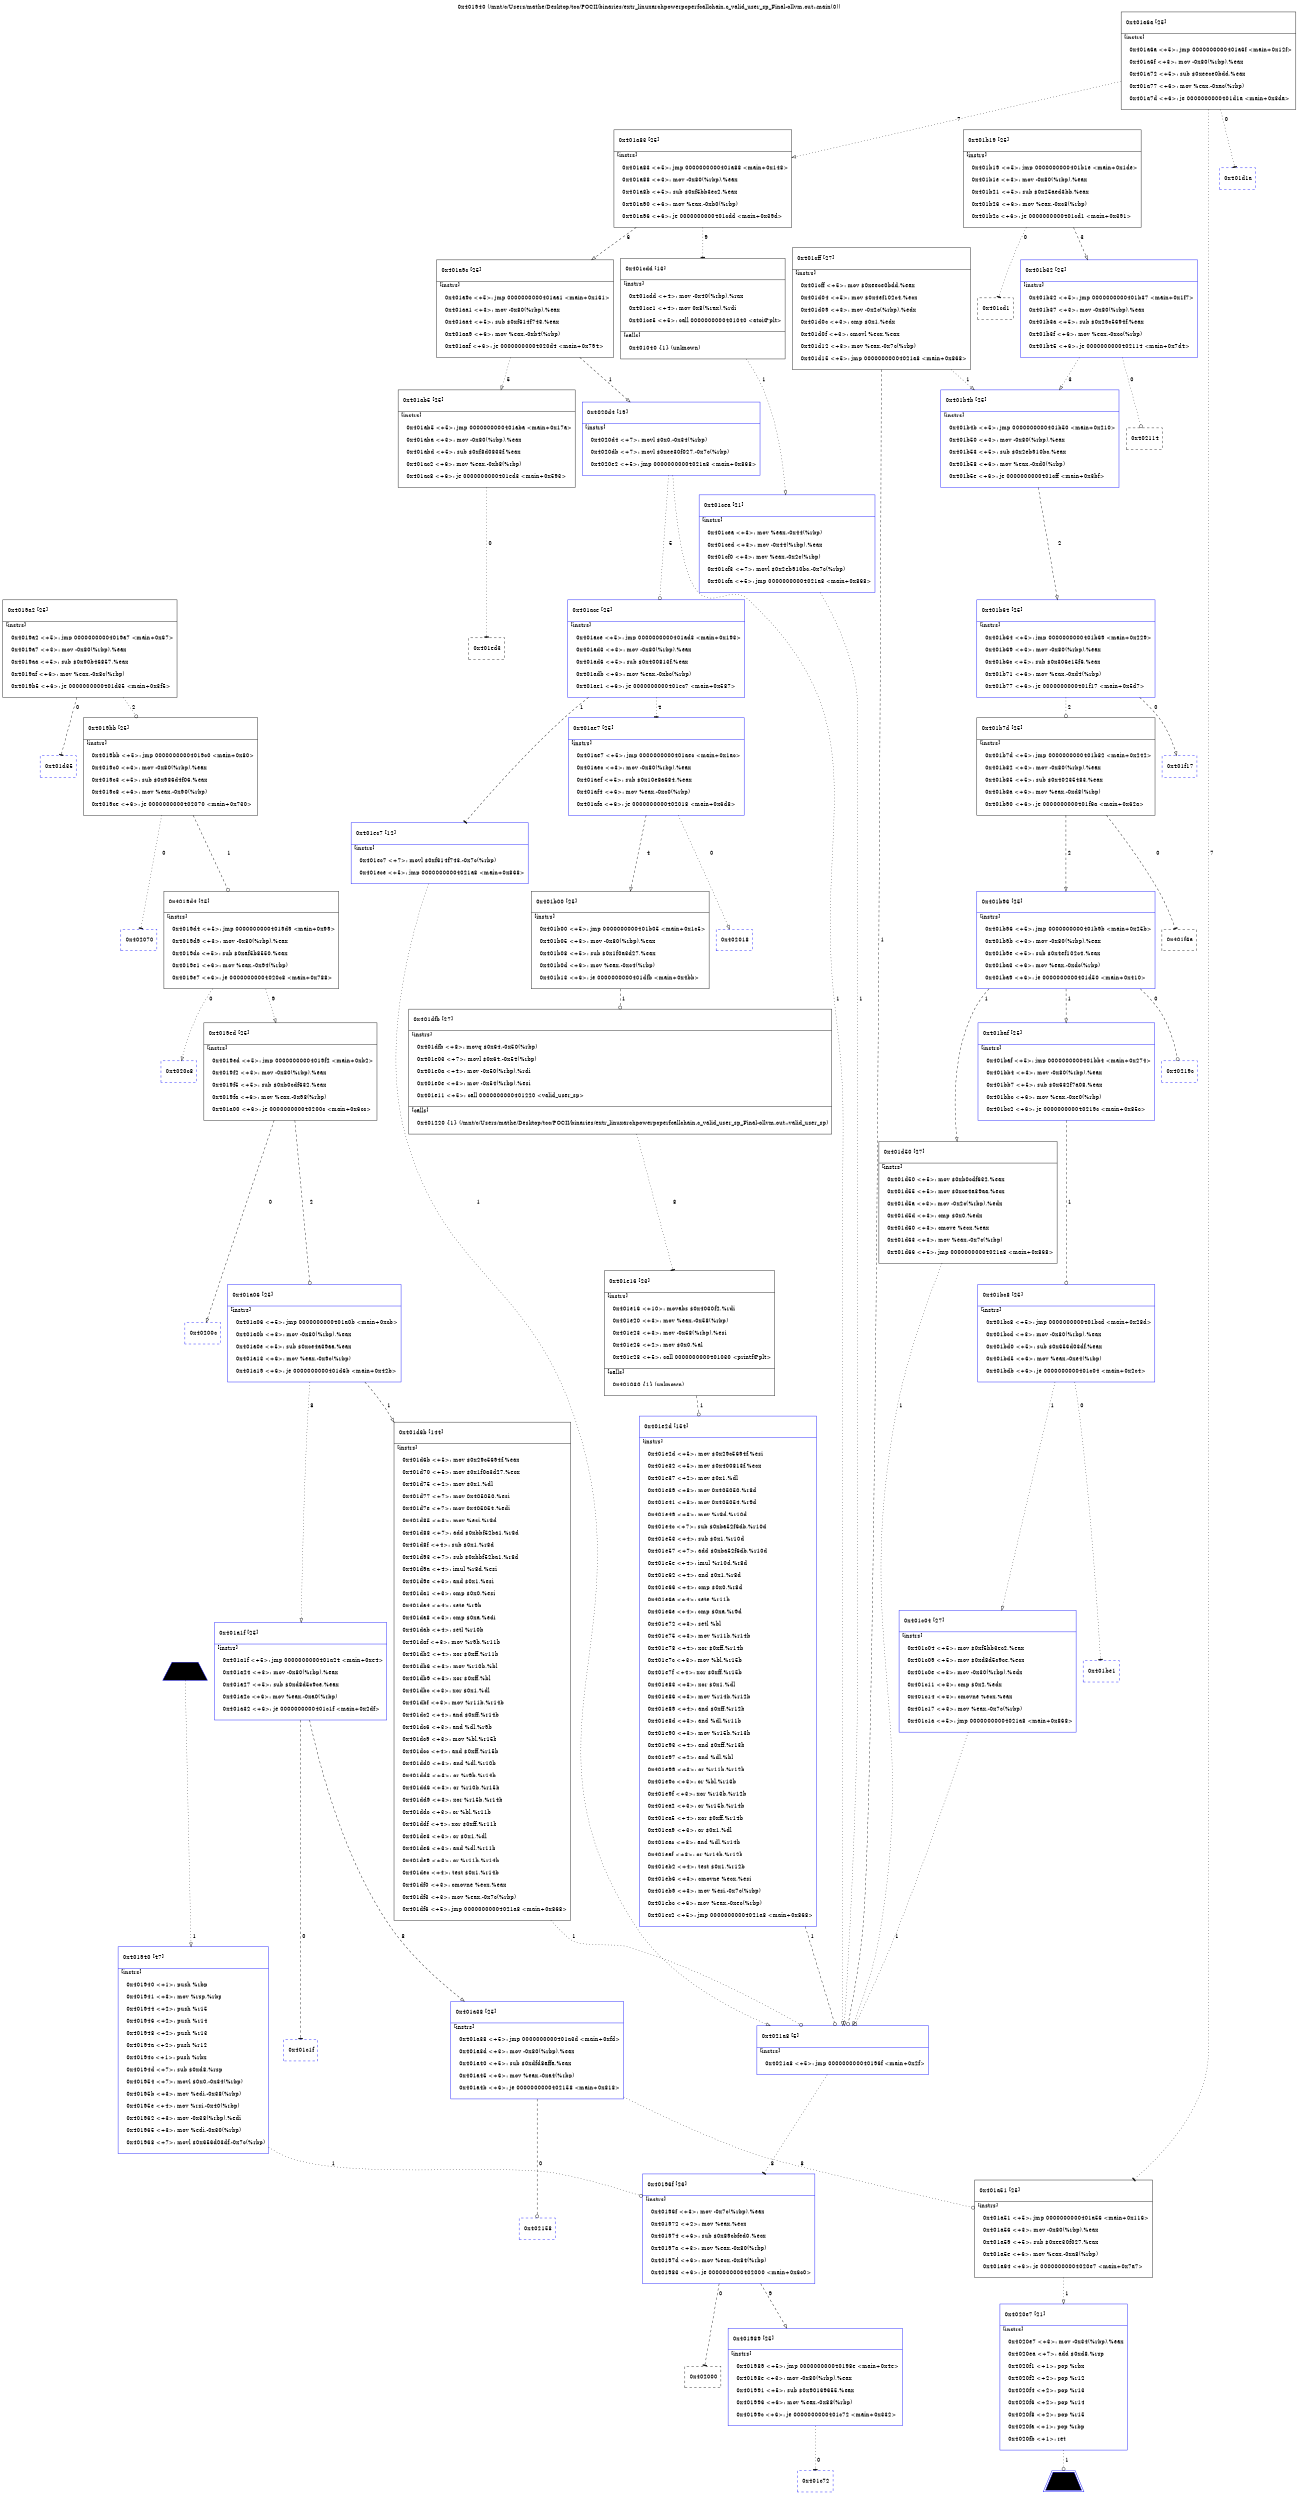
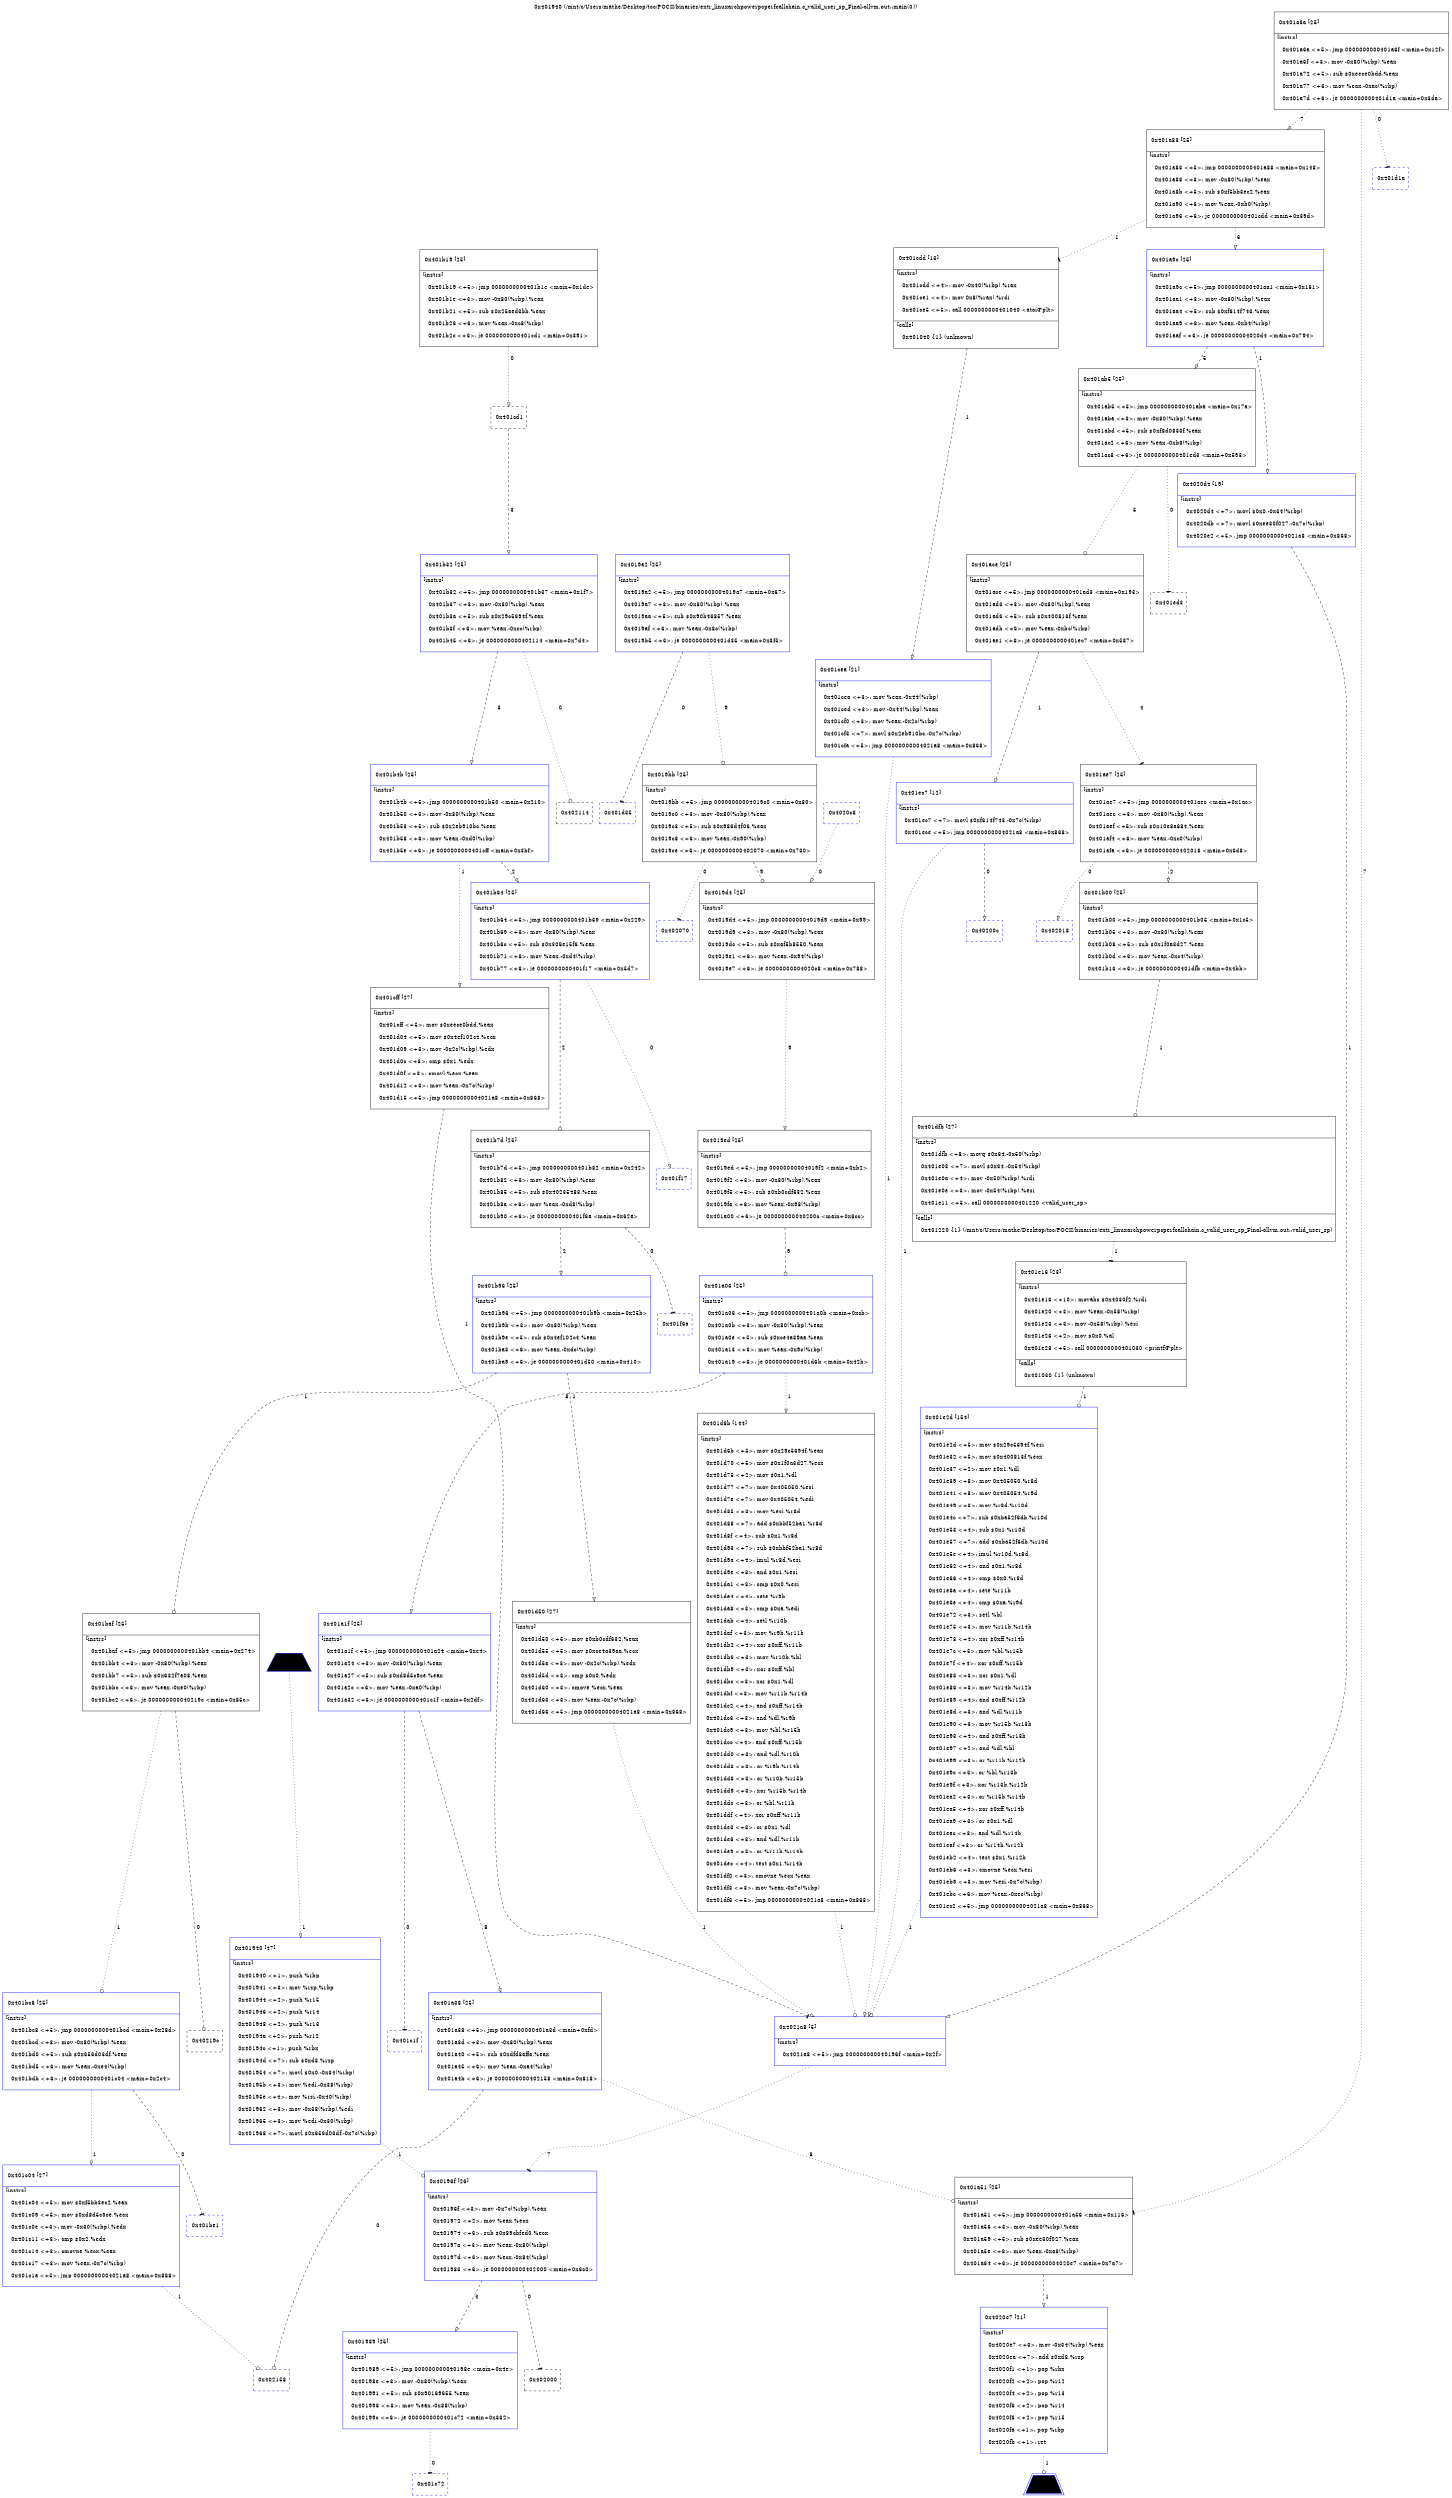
edge "0x401a83 [25]" -> "0x401cdd [13]": label " 9" -> " 1"
edge "0x401a83 [25]" -> "0x401a9c [25]": style dashed -> dotted
edge "0x401b19 [25]" -> "0x401b32 [25]": now "0x401cd1" -> "0x401b32 [25]"
edge "0x401b19 [25]" -> "0x401cd1": arrowhead tee -> onormal
node "0x401a9c [25]": color black -> blue
edge "0x401a9c [25]" -> "0x401ab5 [25]": style dotted -> dashed
edge "0x401b32 [25]" -> "0x401b4b [25]": style dotted -> dashed
edge "0x401cff [27]" -> "0x401b4b [25]": reversed
edge "0x401cdd [13]" -> "0x401cea [21]": style dotted -> dashed
edge "0x4020d4 [19]" -> "0x401ace [25]": now "0x401ab5 [25]" -> "0x401ace [25]"
node "0x4019a2 [25]": color black -> blue
node "0x401ace [25]": color blue -> black
edge "0x401b64 [25]" -> "0x401b7d [25]": style dotted -> dashed
edge "0x4019a2 [25]" -> "0x4019bb [25]": label " 2" -> " 9"
edge "0x401b64 [25]" -> "0x401f17": style dashed -> dotted
edge "0x401ace [25]" -> "0x401ec7 [12]": arrowhead tee -> onormal
node "0x401ae7 [25]": color blue -> black
edge "0x4019bb [25]" -> "0x4019d4 [25]": label " 1" -> " 9"
edge "0x401ae7 [25]" -> "0x401b00 [25]": label " 4" -> " 2"
node "0x401f6a": color black -> blue
edge "0x401b96 [25]" -> "0x401baf [25]": arrowhead onormal -> odot
edge "0x401b96 [25]" -> "0x40219c": now "0x401baf [25]" -> "0x40219c"
edge "0x4019d4 [25]" -> "0x4020c8": reversed
node "0x401baf [25]": color blue -> black
node "0x40219c": color blue -> black
edge "0x401cff [27]" -> "0x4021a8 [5]": arrowhead odot -> tee
edge "0x401baf [25]" -> "0x401bc8 [25]": style dashed -> dotted
edge "0x4019ed [25]" -> "0x401a06 [25]": label " 2" -> " 9"
edge "0x401dfb [27]" -> "0x401e16 [23]": label " 8" -> " 1"
edge "0x4020d4 [19]" -> "0x4021a8 [5]": style dotted -> dashed
edge "0x4019ed [25]" -> "0x40200c": now "0x401ec7 [12]" -> "0x40200c"
edge "0x401a06 [25]" -> "0x401d6b [144]": style dashed -> dotted
edge "0x401a06 [25]" -> "0x401a1f [25]": style dotted -> dashed
edge "0x401bc8 [25]" -> "0x401be1": style dotted -> dashed
edge "0x401c04 [27]" -> "0x4021a8 [5]": now "0x401c04 [27]" -> "0x402158"
edge "0x401e2d [154]" -> "0x4021a8 [5]": style dashed -> dotted
edge "0x4021a8 [5]" -> "0x40196f [26]": label " 8" -> " 7"
edge "0x401a51 [25]" -> "0x4020e7 [21]": style dotted -> dashed
edge "0x40196f [26]" -> "0x401989 [25]": label " 9" -> " 4"
